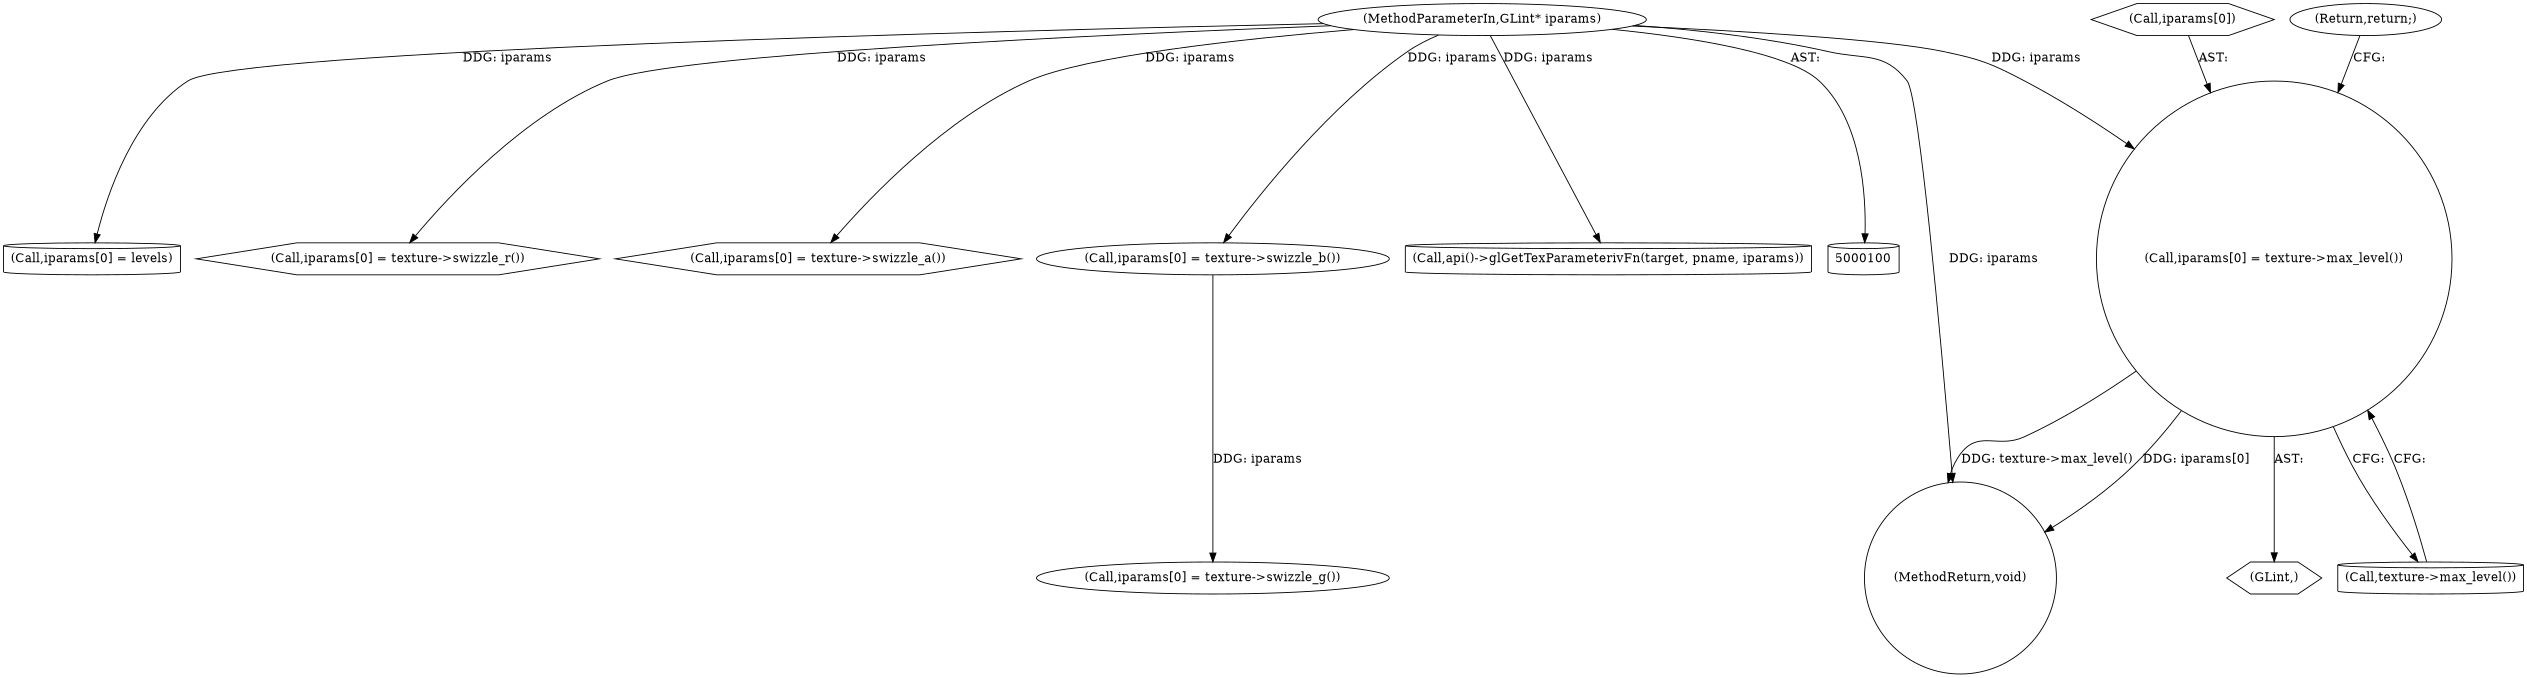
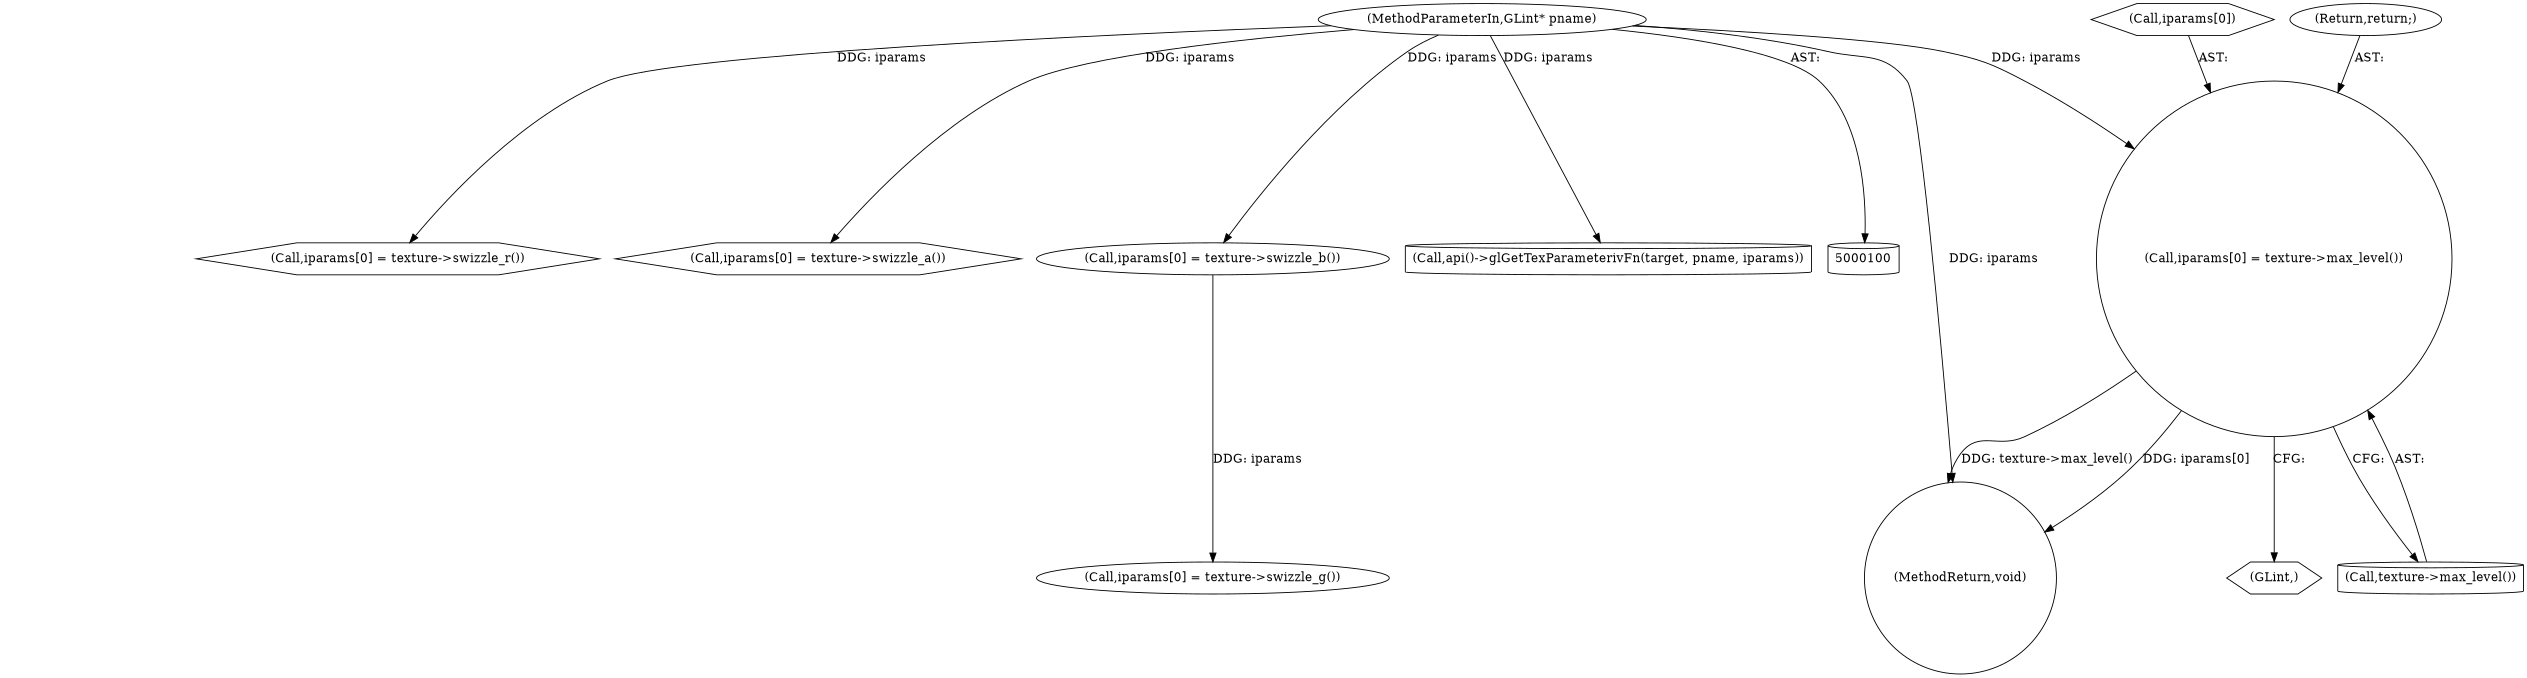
node "(MethodParameterIn,GLint* iparams)": label "(MethodParameterIn,GLint* iparams)" -> "(MethodParameterIn,GLint* pname)"
edge "(Return,return;)" -> "(Call,iparams[0] = texture->max_level())": label "CFG: " -> "AST: "
node "(Call,iparams[0] = levels)": removed
edge "(Call,iparams[0] = texture->max_level())" -> "(GLint,)": label "AST: " -> "CFG: "
edge "(Call,texture->max_level())" -> "(Call,iparams[0] = texture->max_level())": label "CFG: " -> "AST: "
